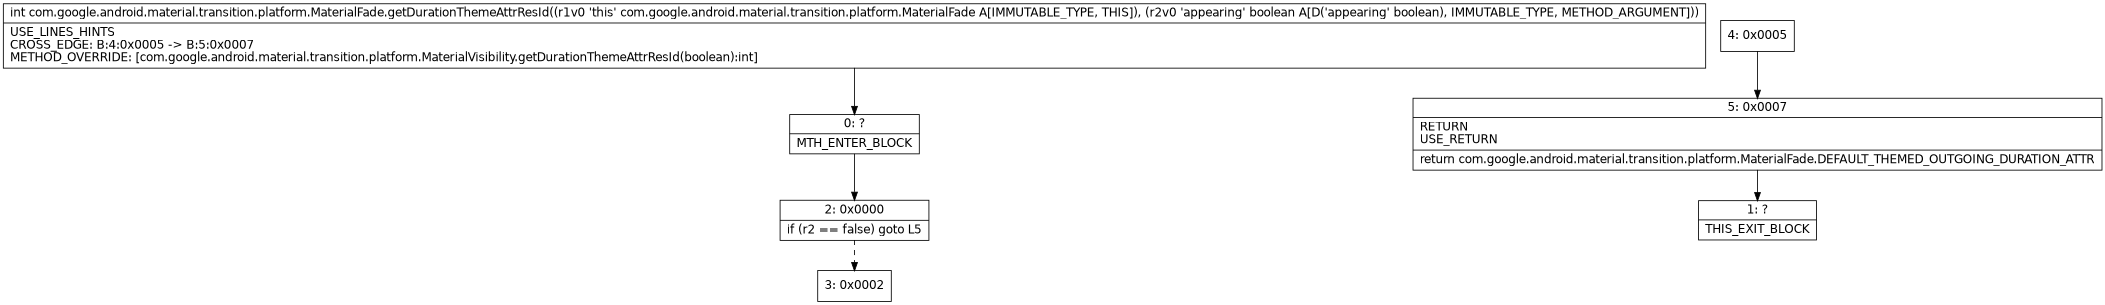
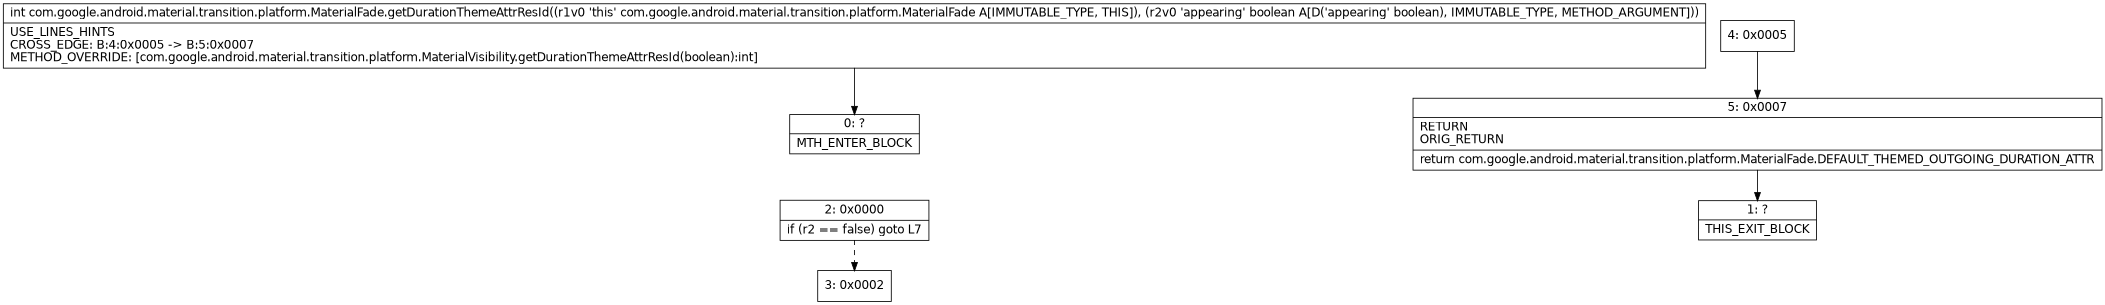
node "5: 0x0007": text "USE_RETURN" -> "ORIG_RETURN"
edge "0: ?" -> "2: 0x0000": removed
node "2: 0x0000": text "if (r2 == false) goto L5" -> "if (r2 == false) goto L7"
